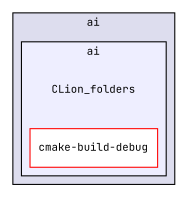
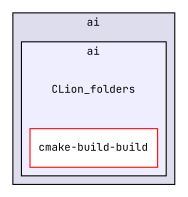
node "cmake-build-debug": label "cmake-build-debug" -> "cmake-build-build"
